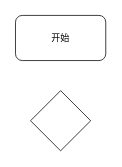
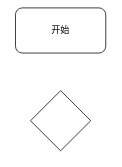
node "开始": moved (60, 38) -> (60, 30)
